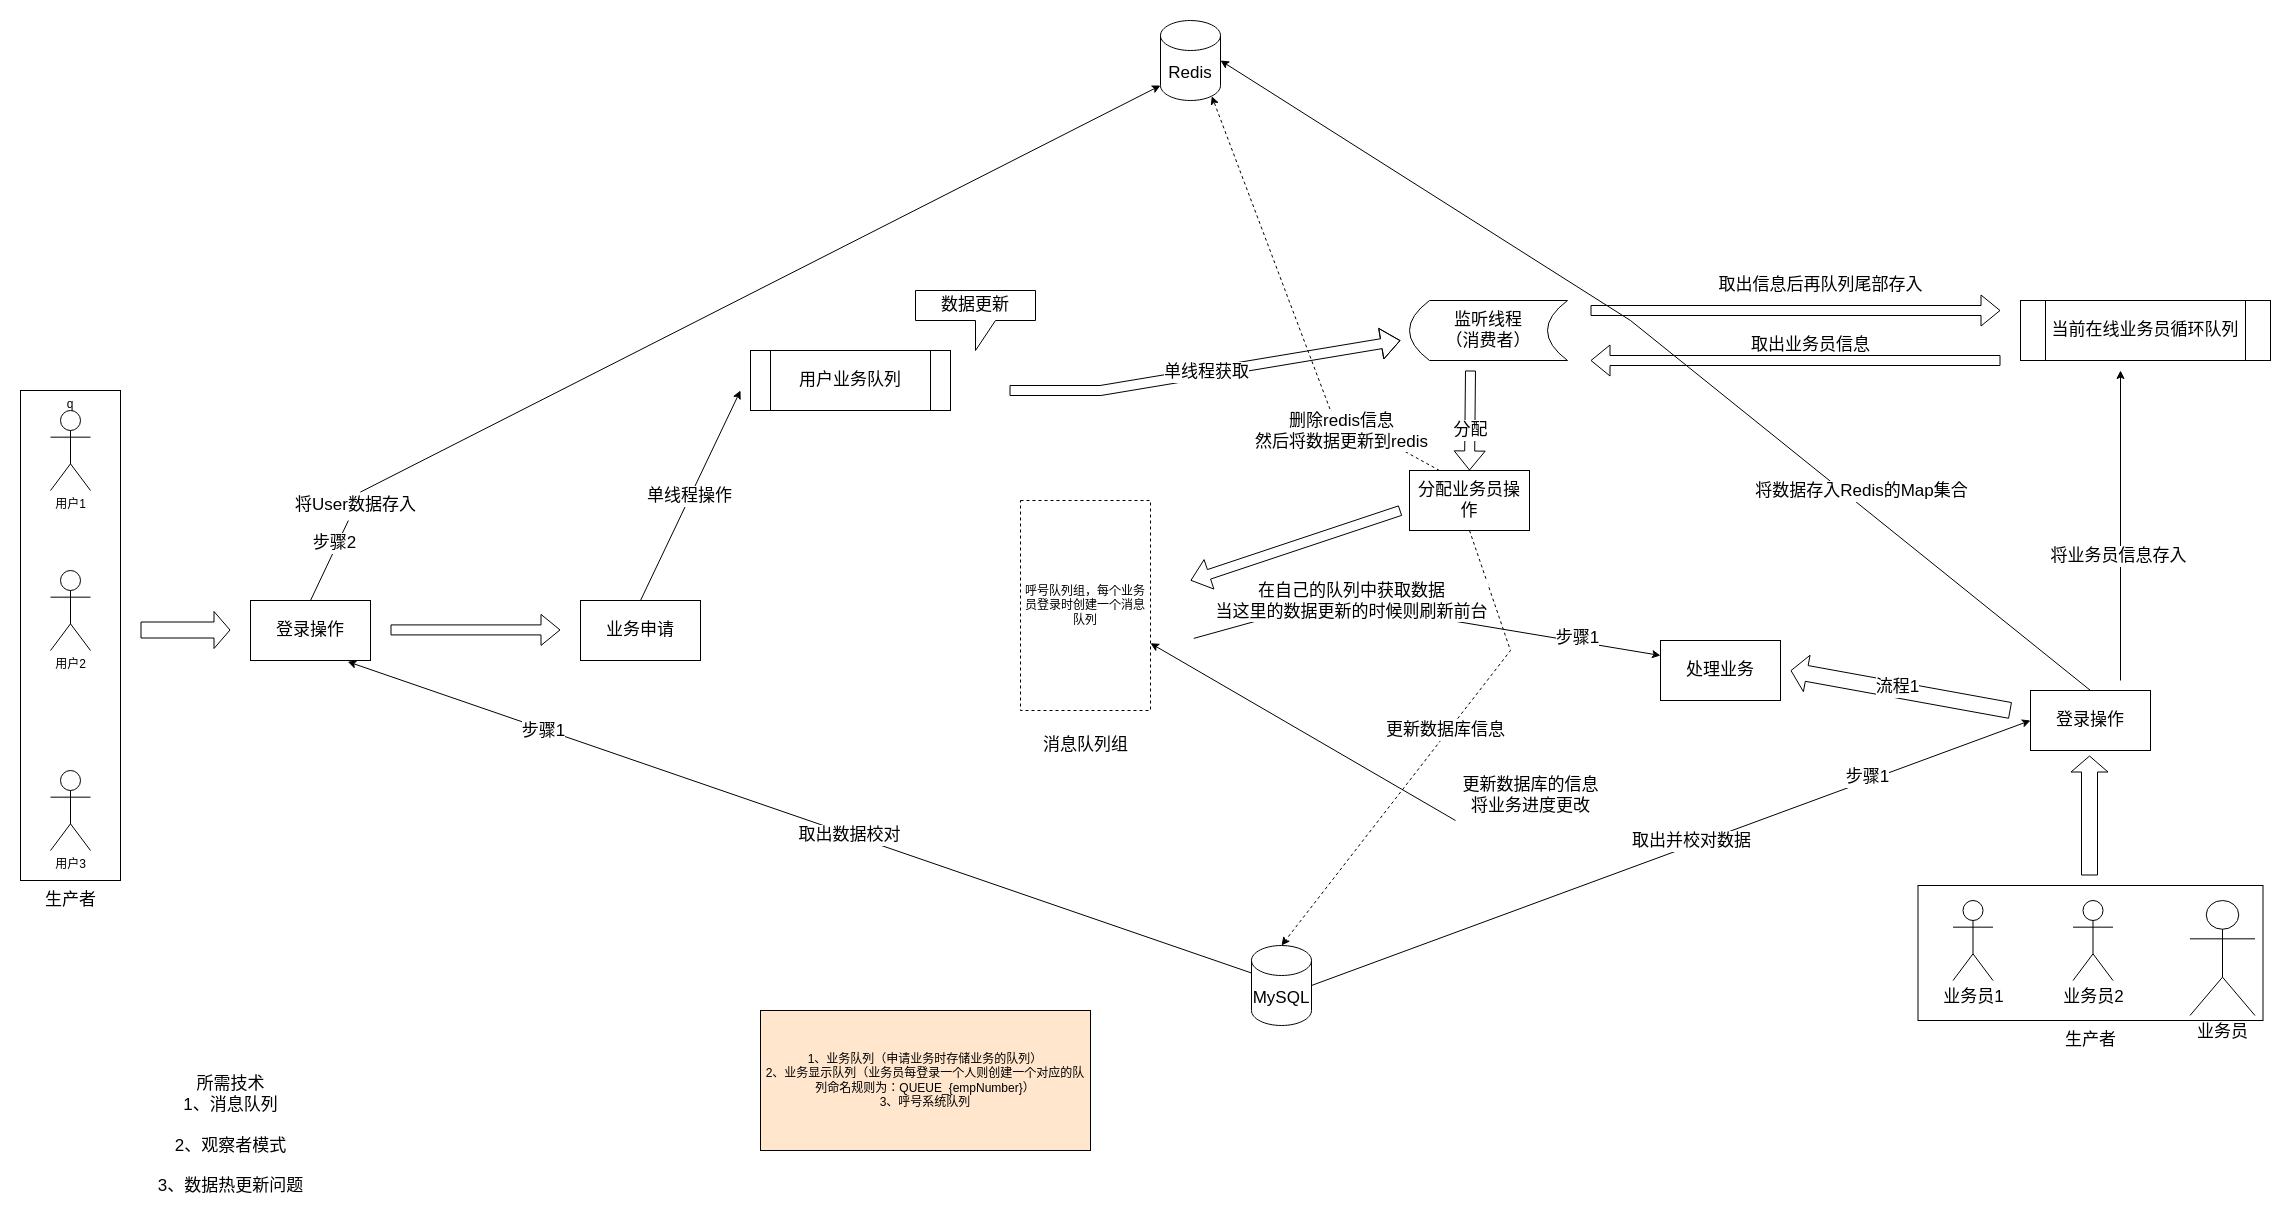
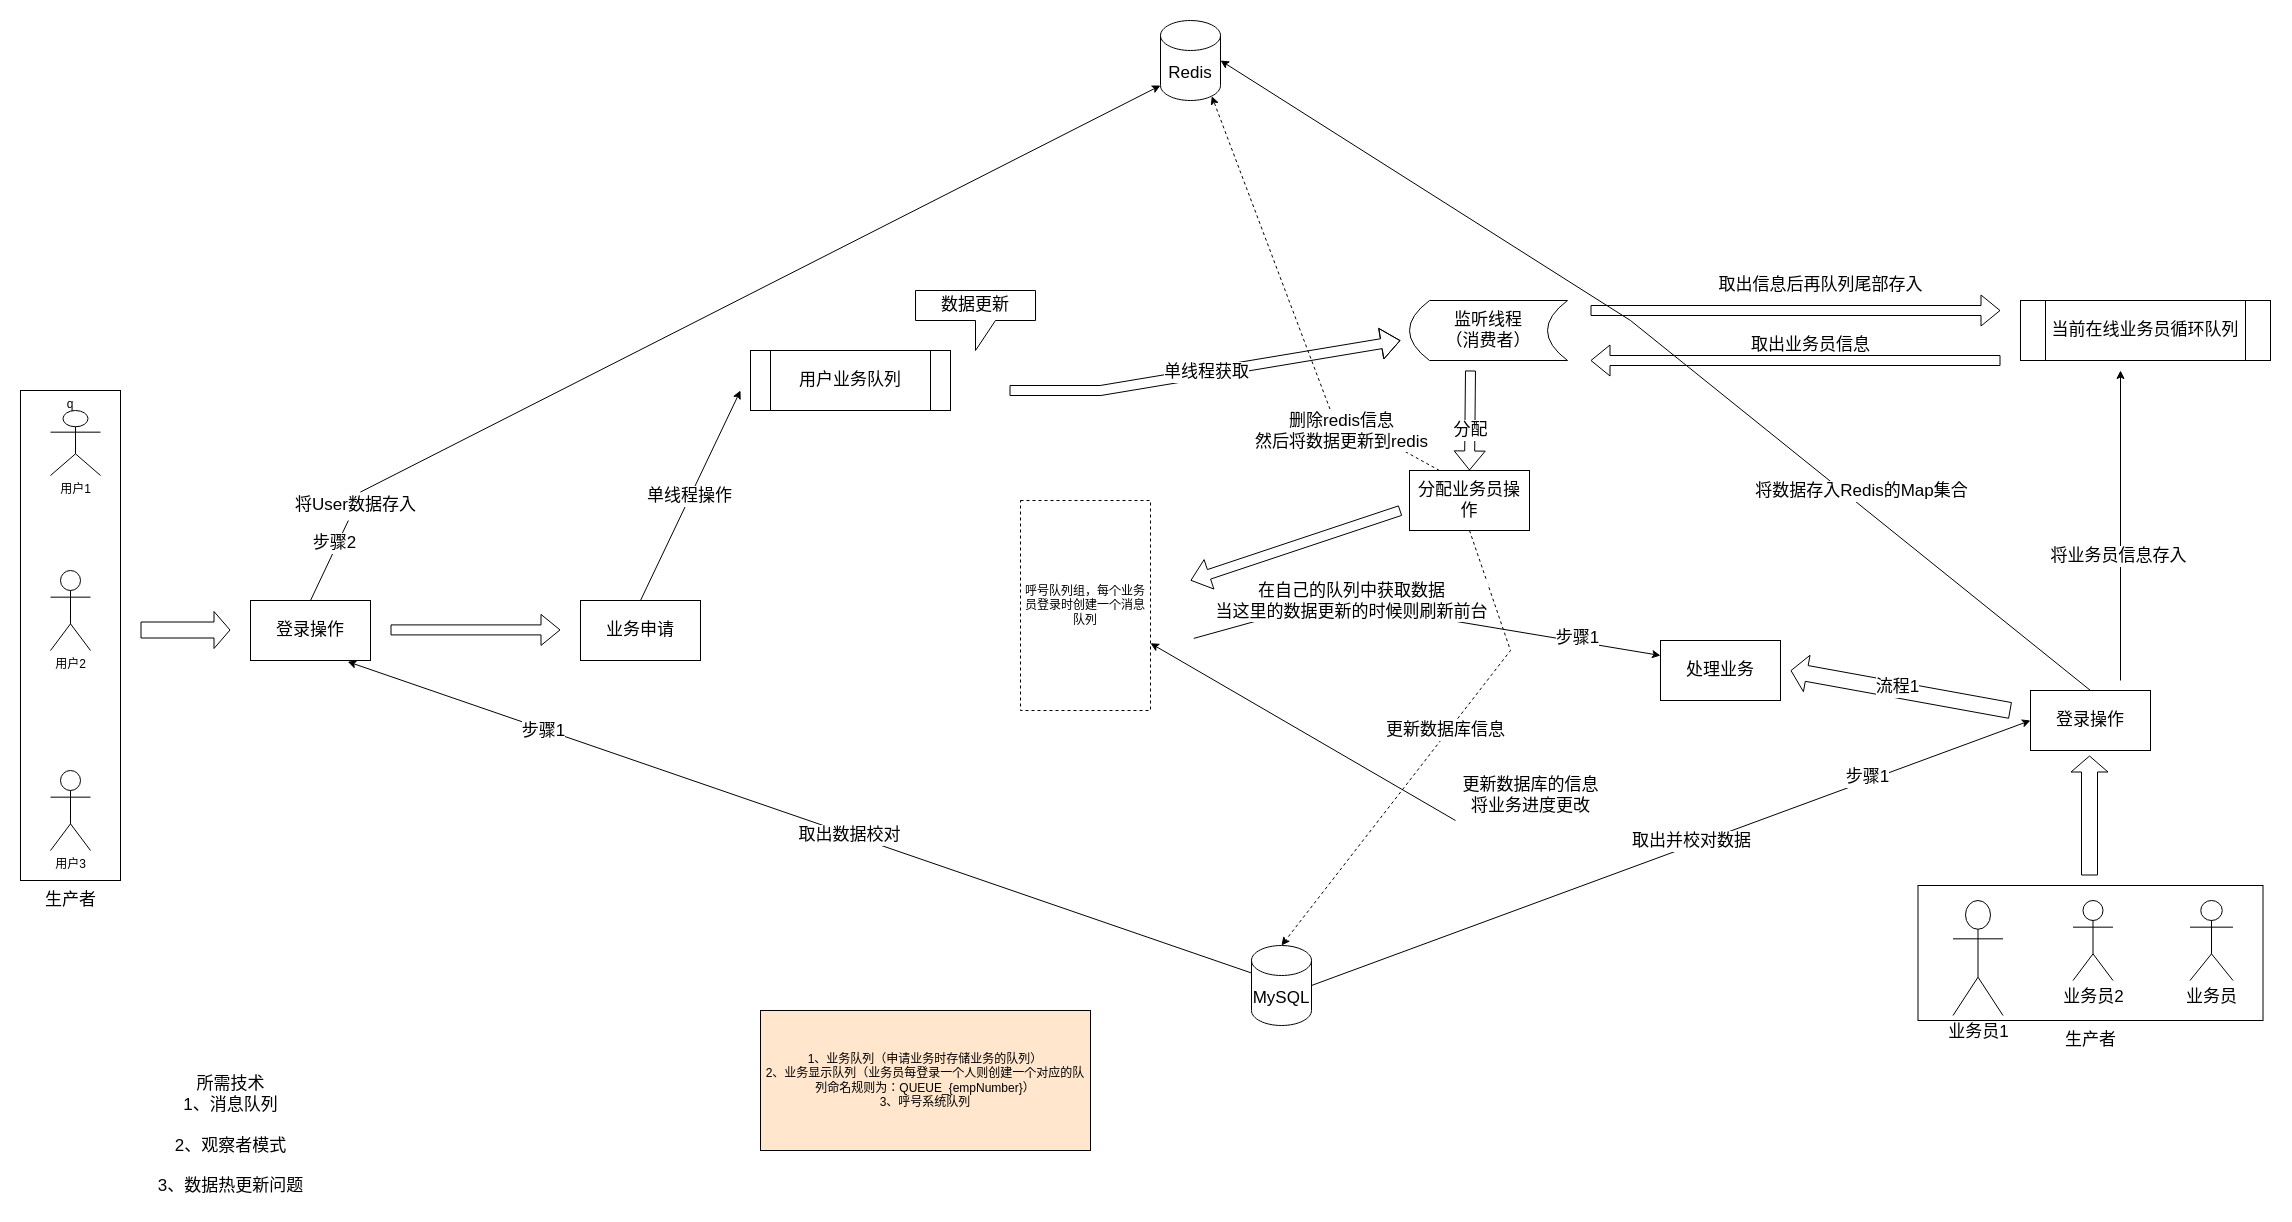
node "用户1": size 40x80 -> 50x65
node "消息队列组": removed
node "业务员1": size 40x80 -> 50x115
node "业务员": size 65x115 -> 43x80
